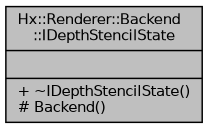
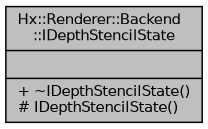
node "Hx::Renderer::Backend": text "# Backend()" -> "# IDepthStencilState()"
